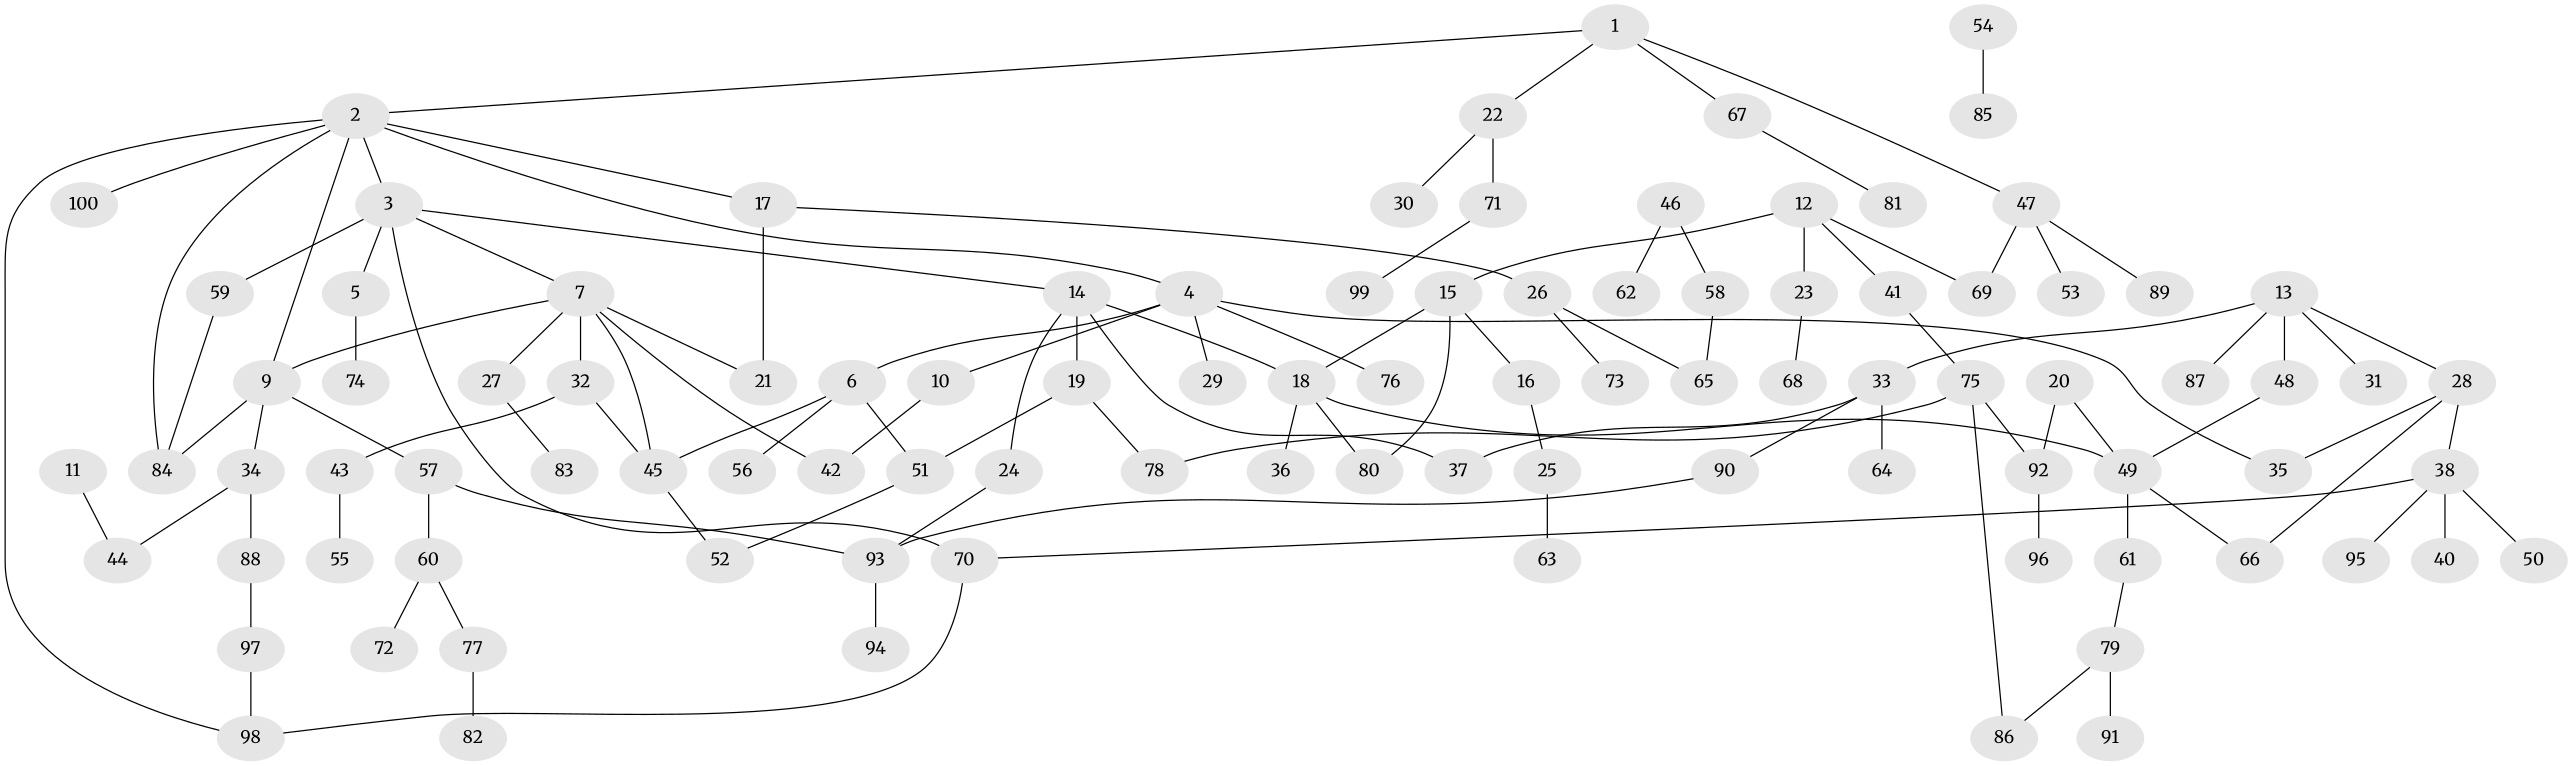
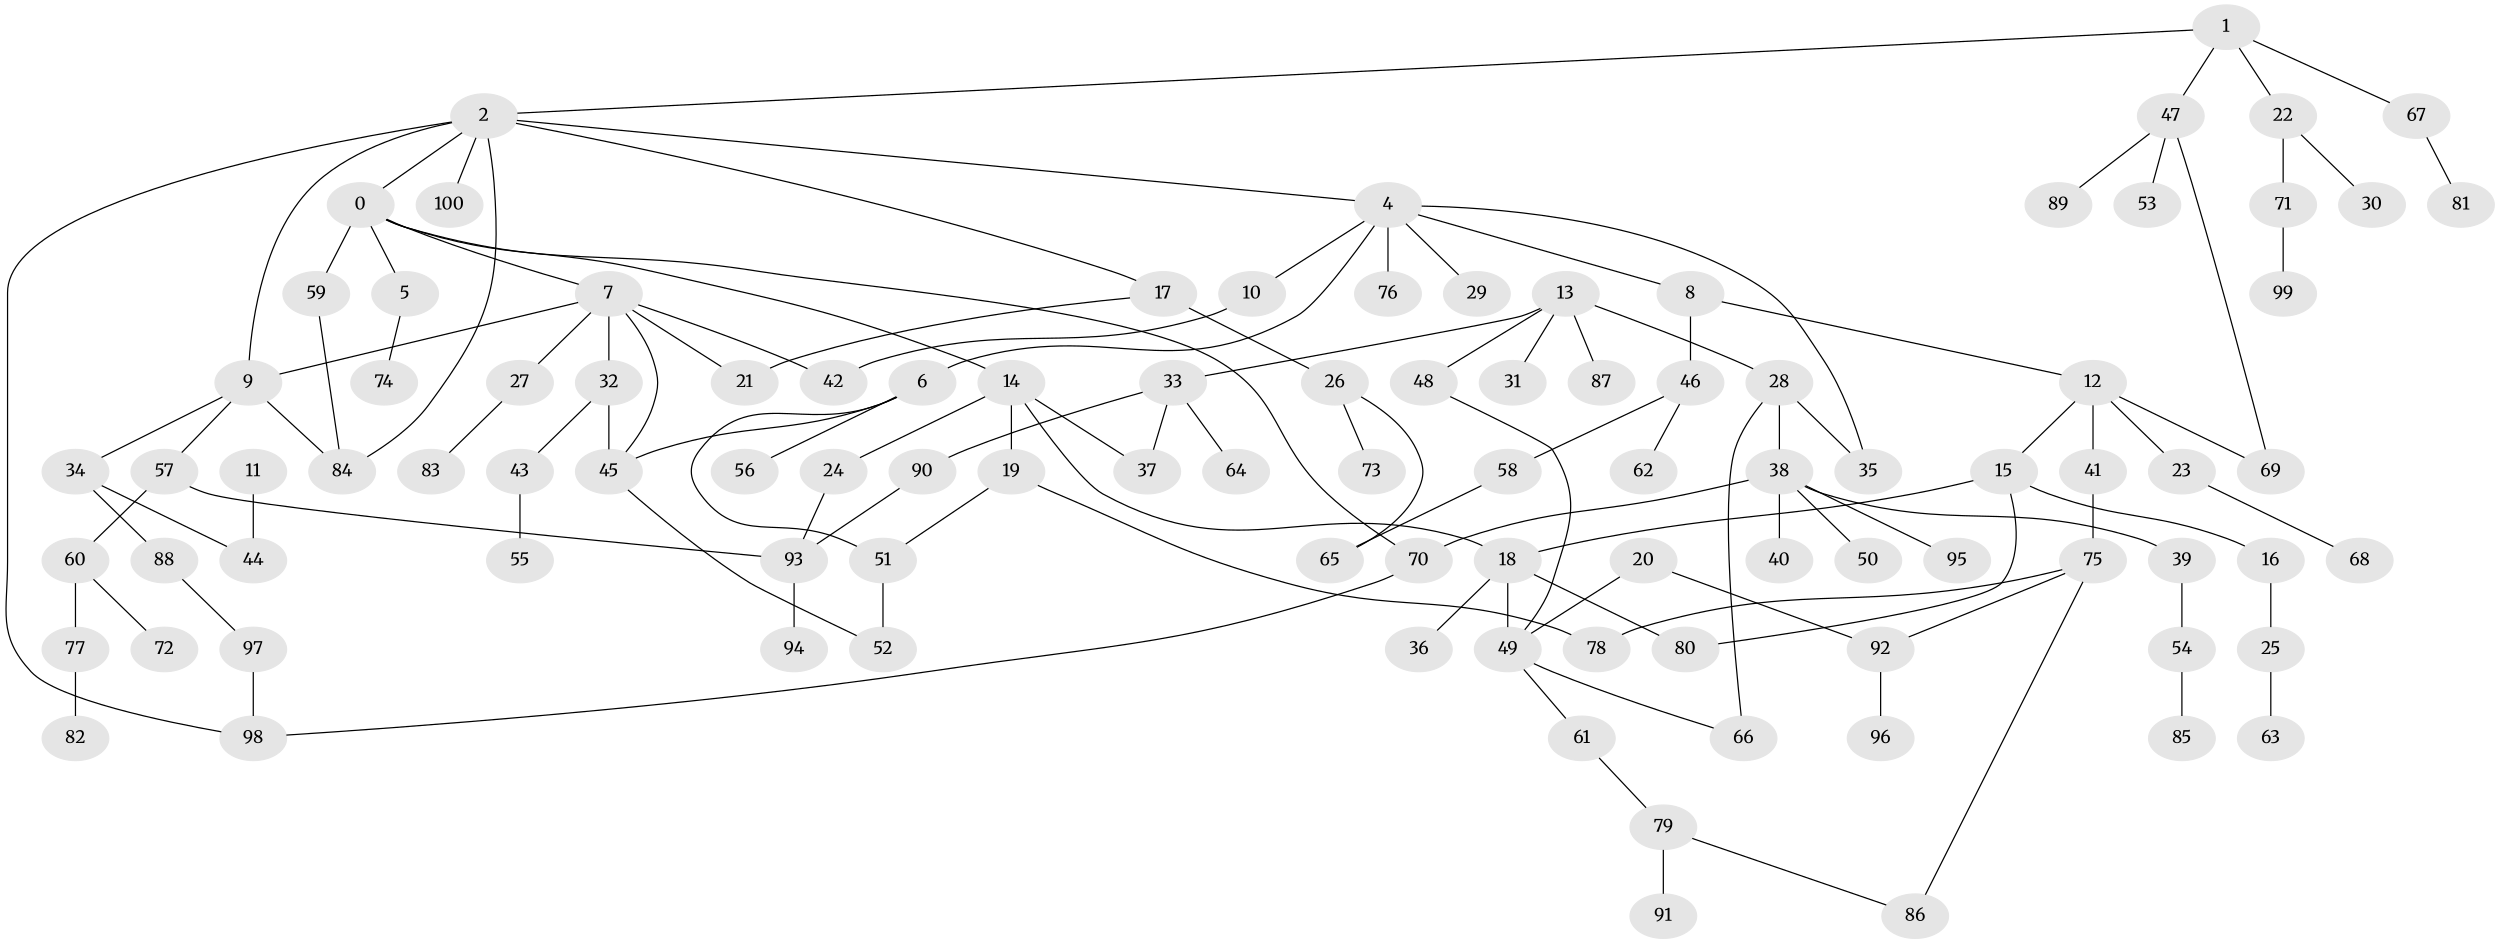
node "3": label "3" -> "0"
node "8": added
node "39": added
